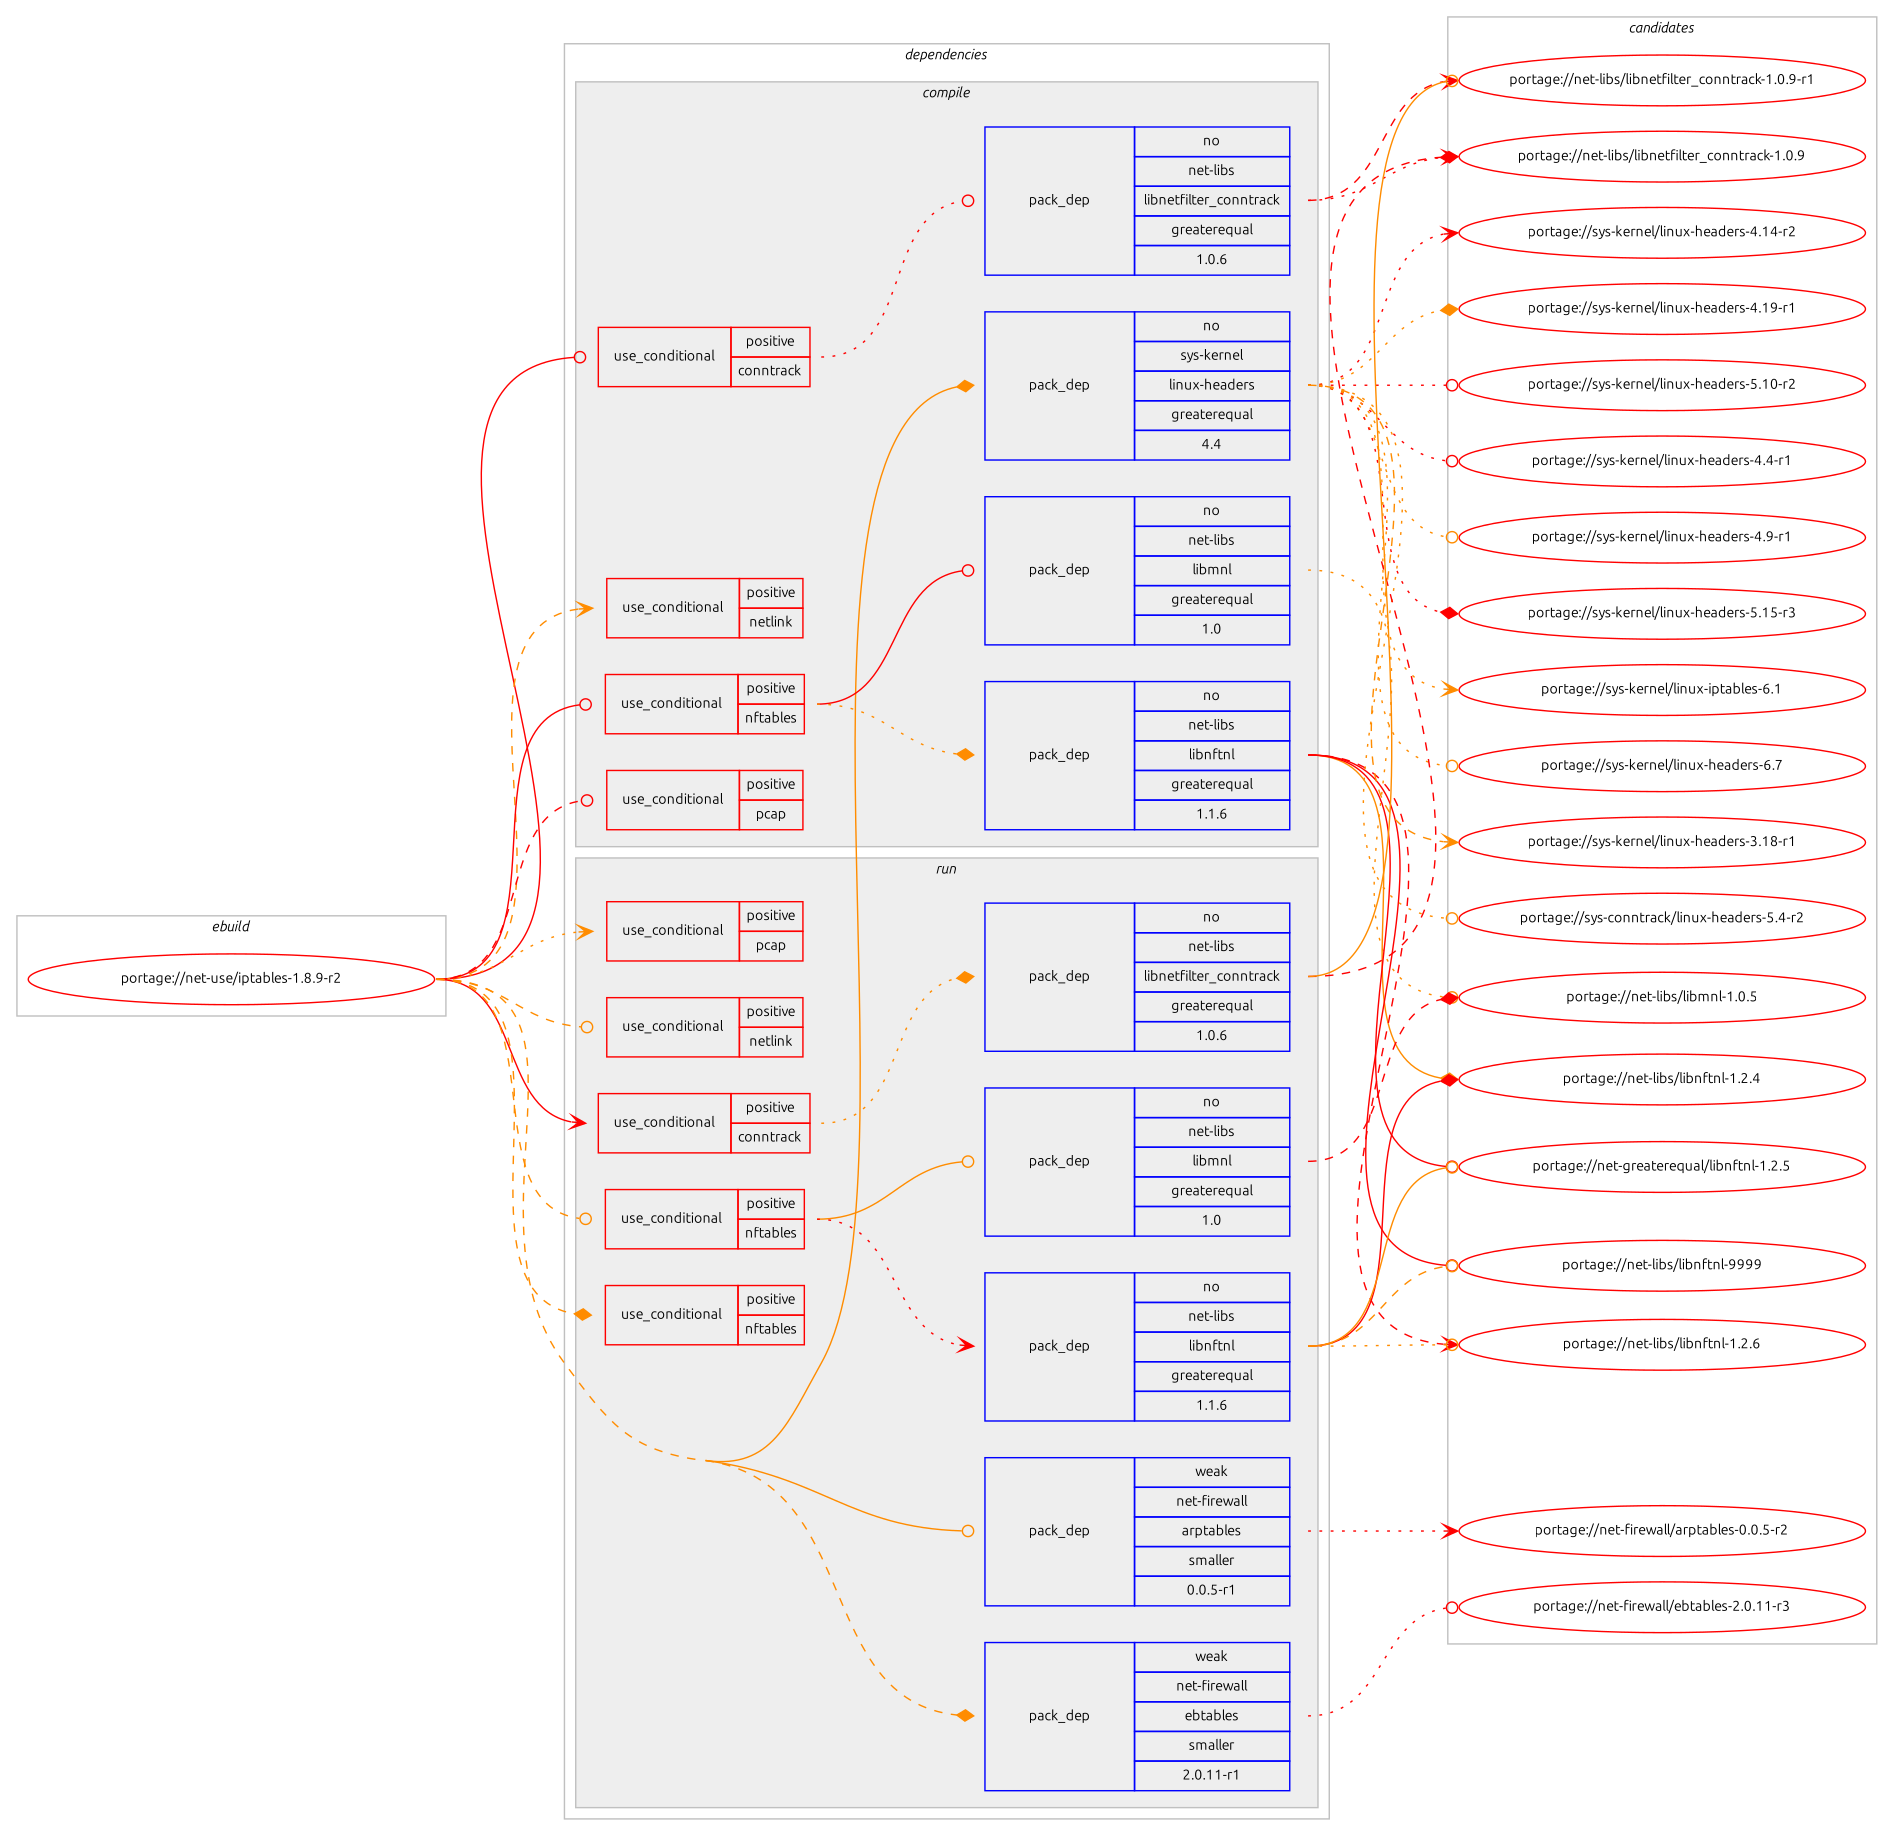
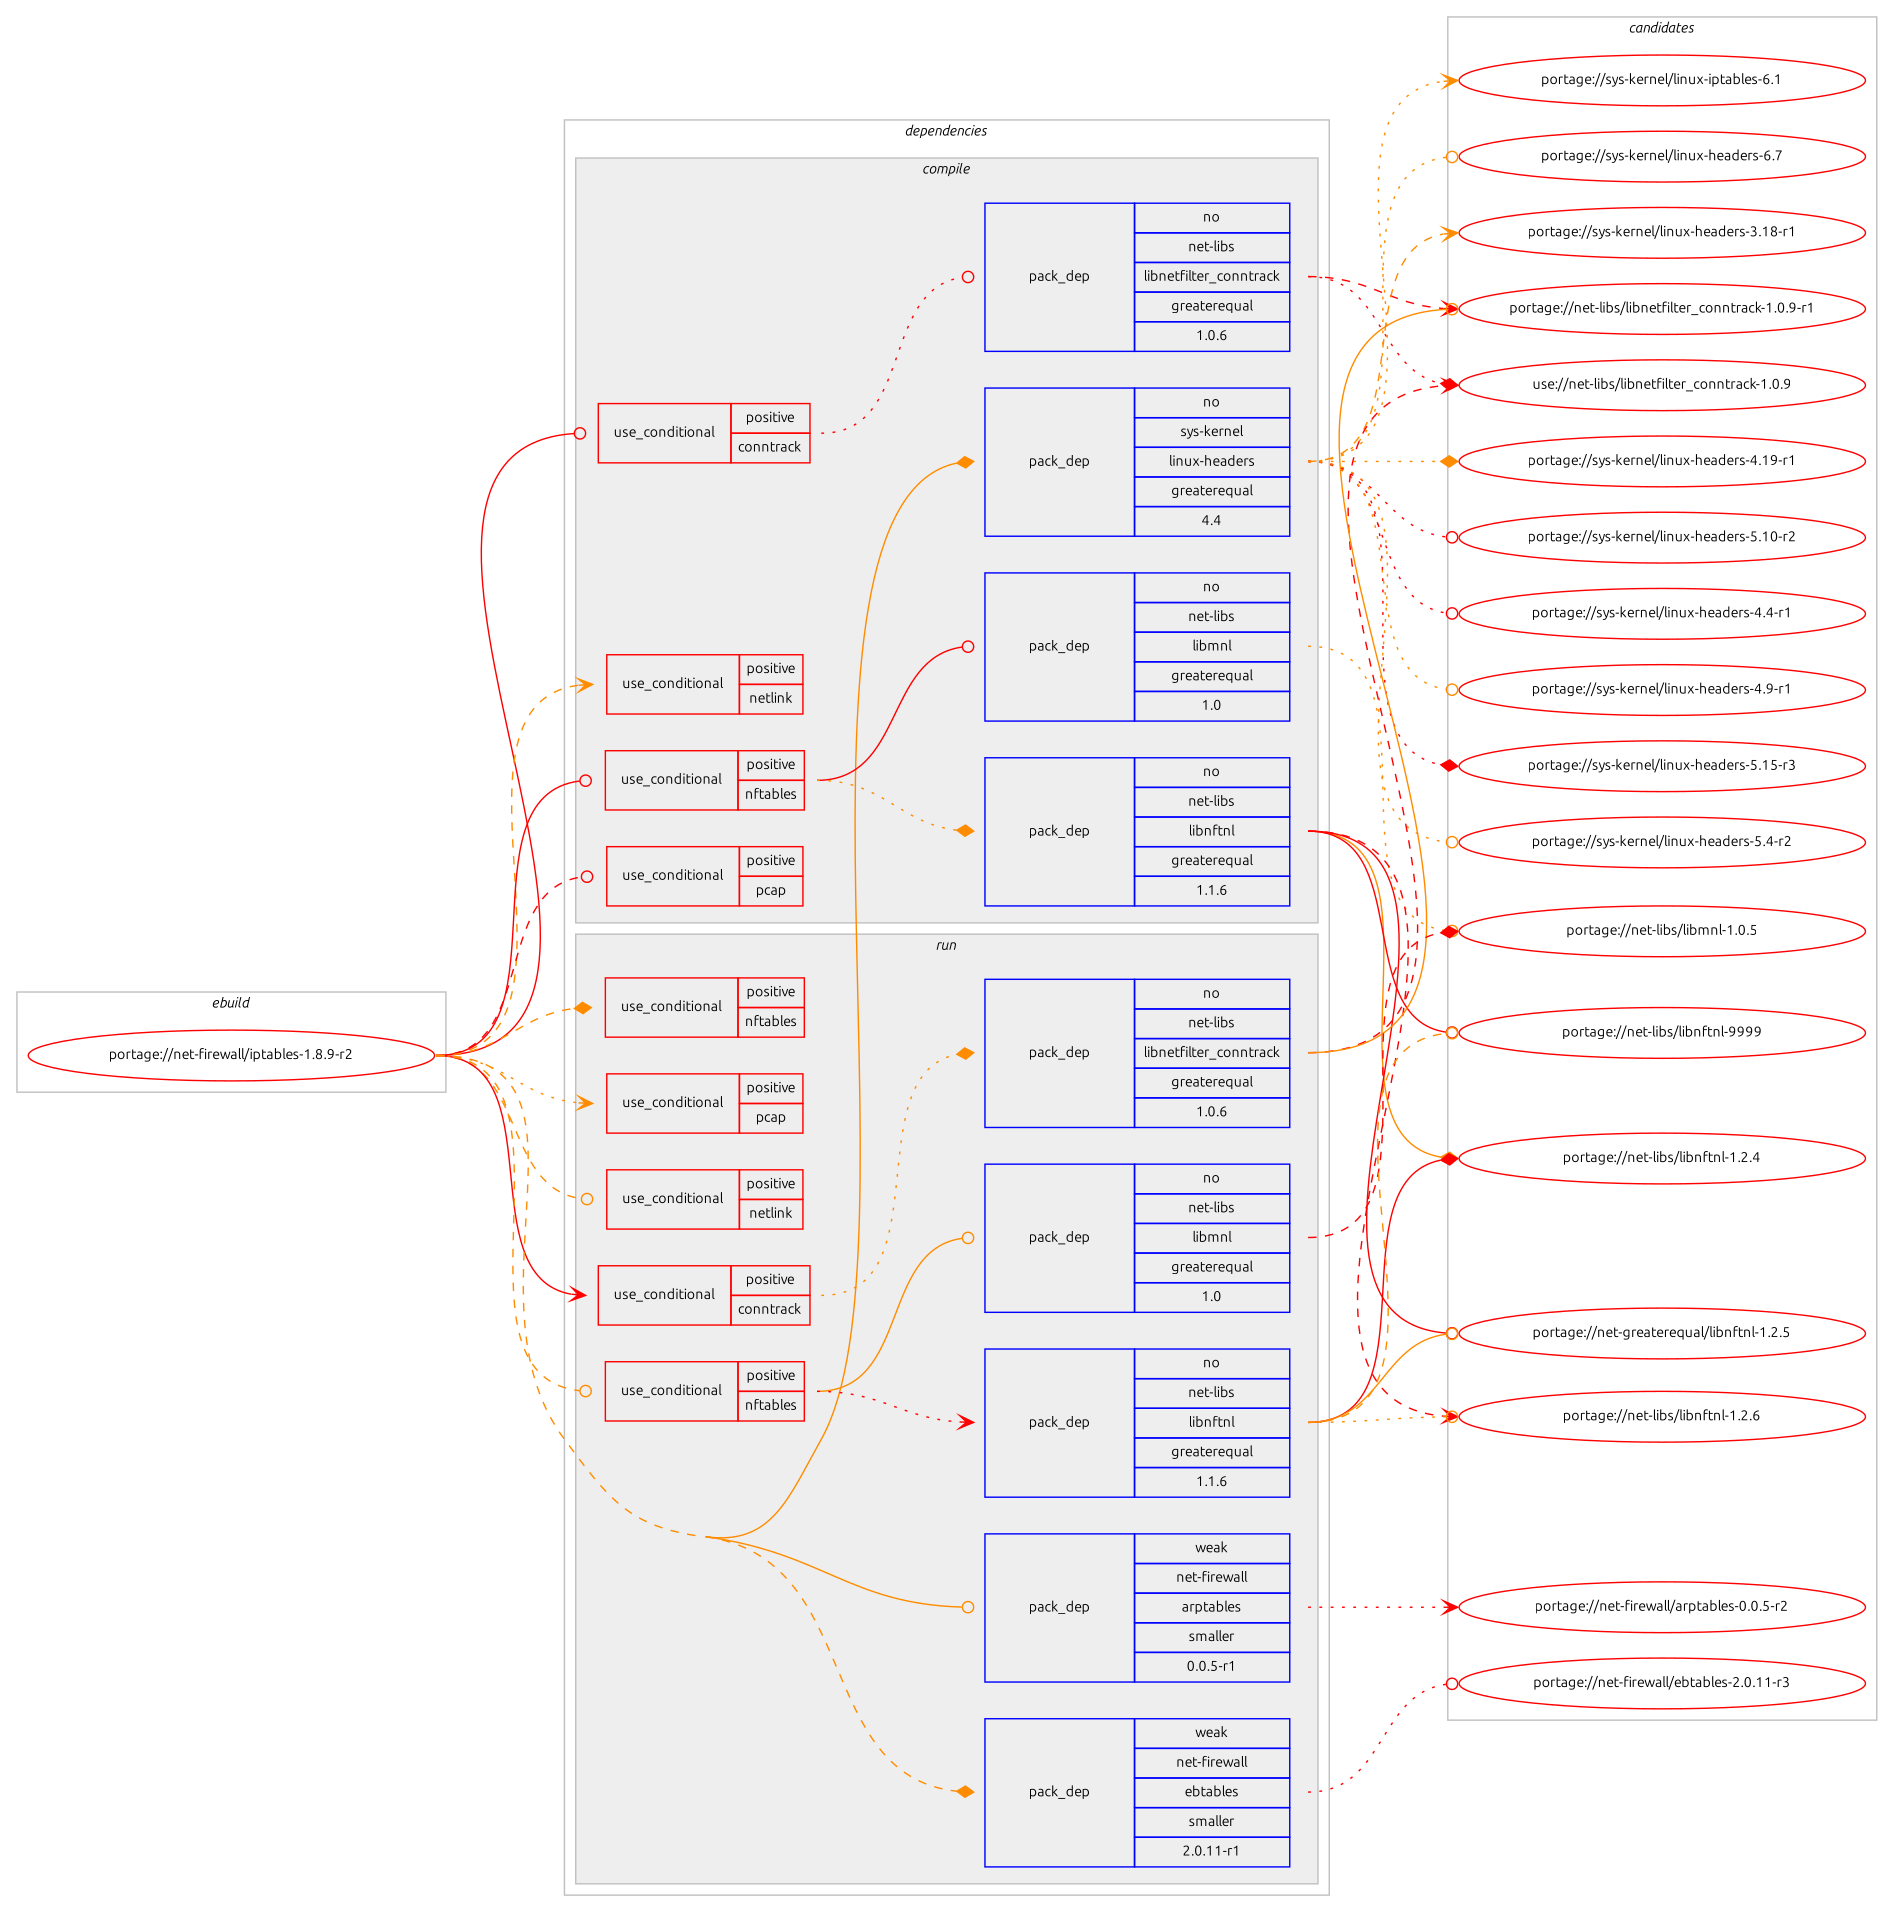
node "portage://net-libs/libnetfilter_conntrack-1.0.9": label "portage://net-libs/libnetfilter_conntrack-1.0.9" -> "use://net-libs/libnetfilter_conntrack-1.0.9"
node "portage://sys-kernel/linux-headers-4.14-r2": removed
node "portage://sys-conntrack/linux-headers-5.4-r2": label "portage://sys-conntrack/linux-headers-5.4-r2" -> "portage://sys-kernel/linux-headers-5.4-r2"
node "portage://net-use/iptables-1.8.9-r2": label "portage://net-use/iptables-1.8.9-r2" -> "portage://net-firewall/iptables-1.8.9-r2"
